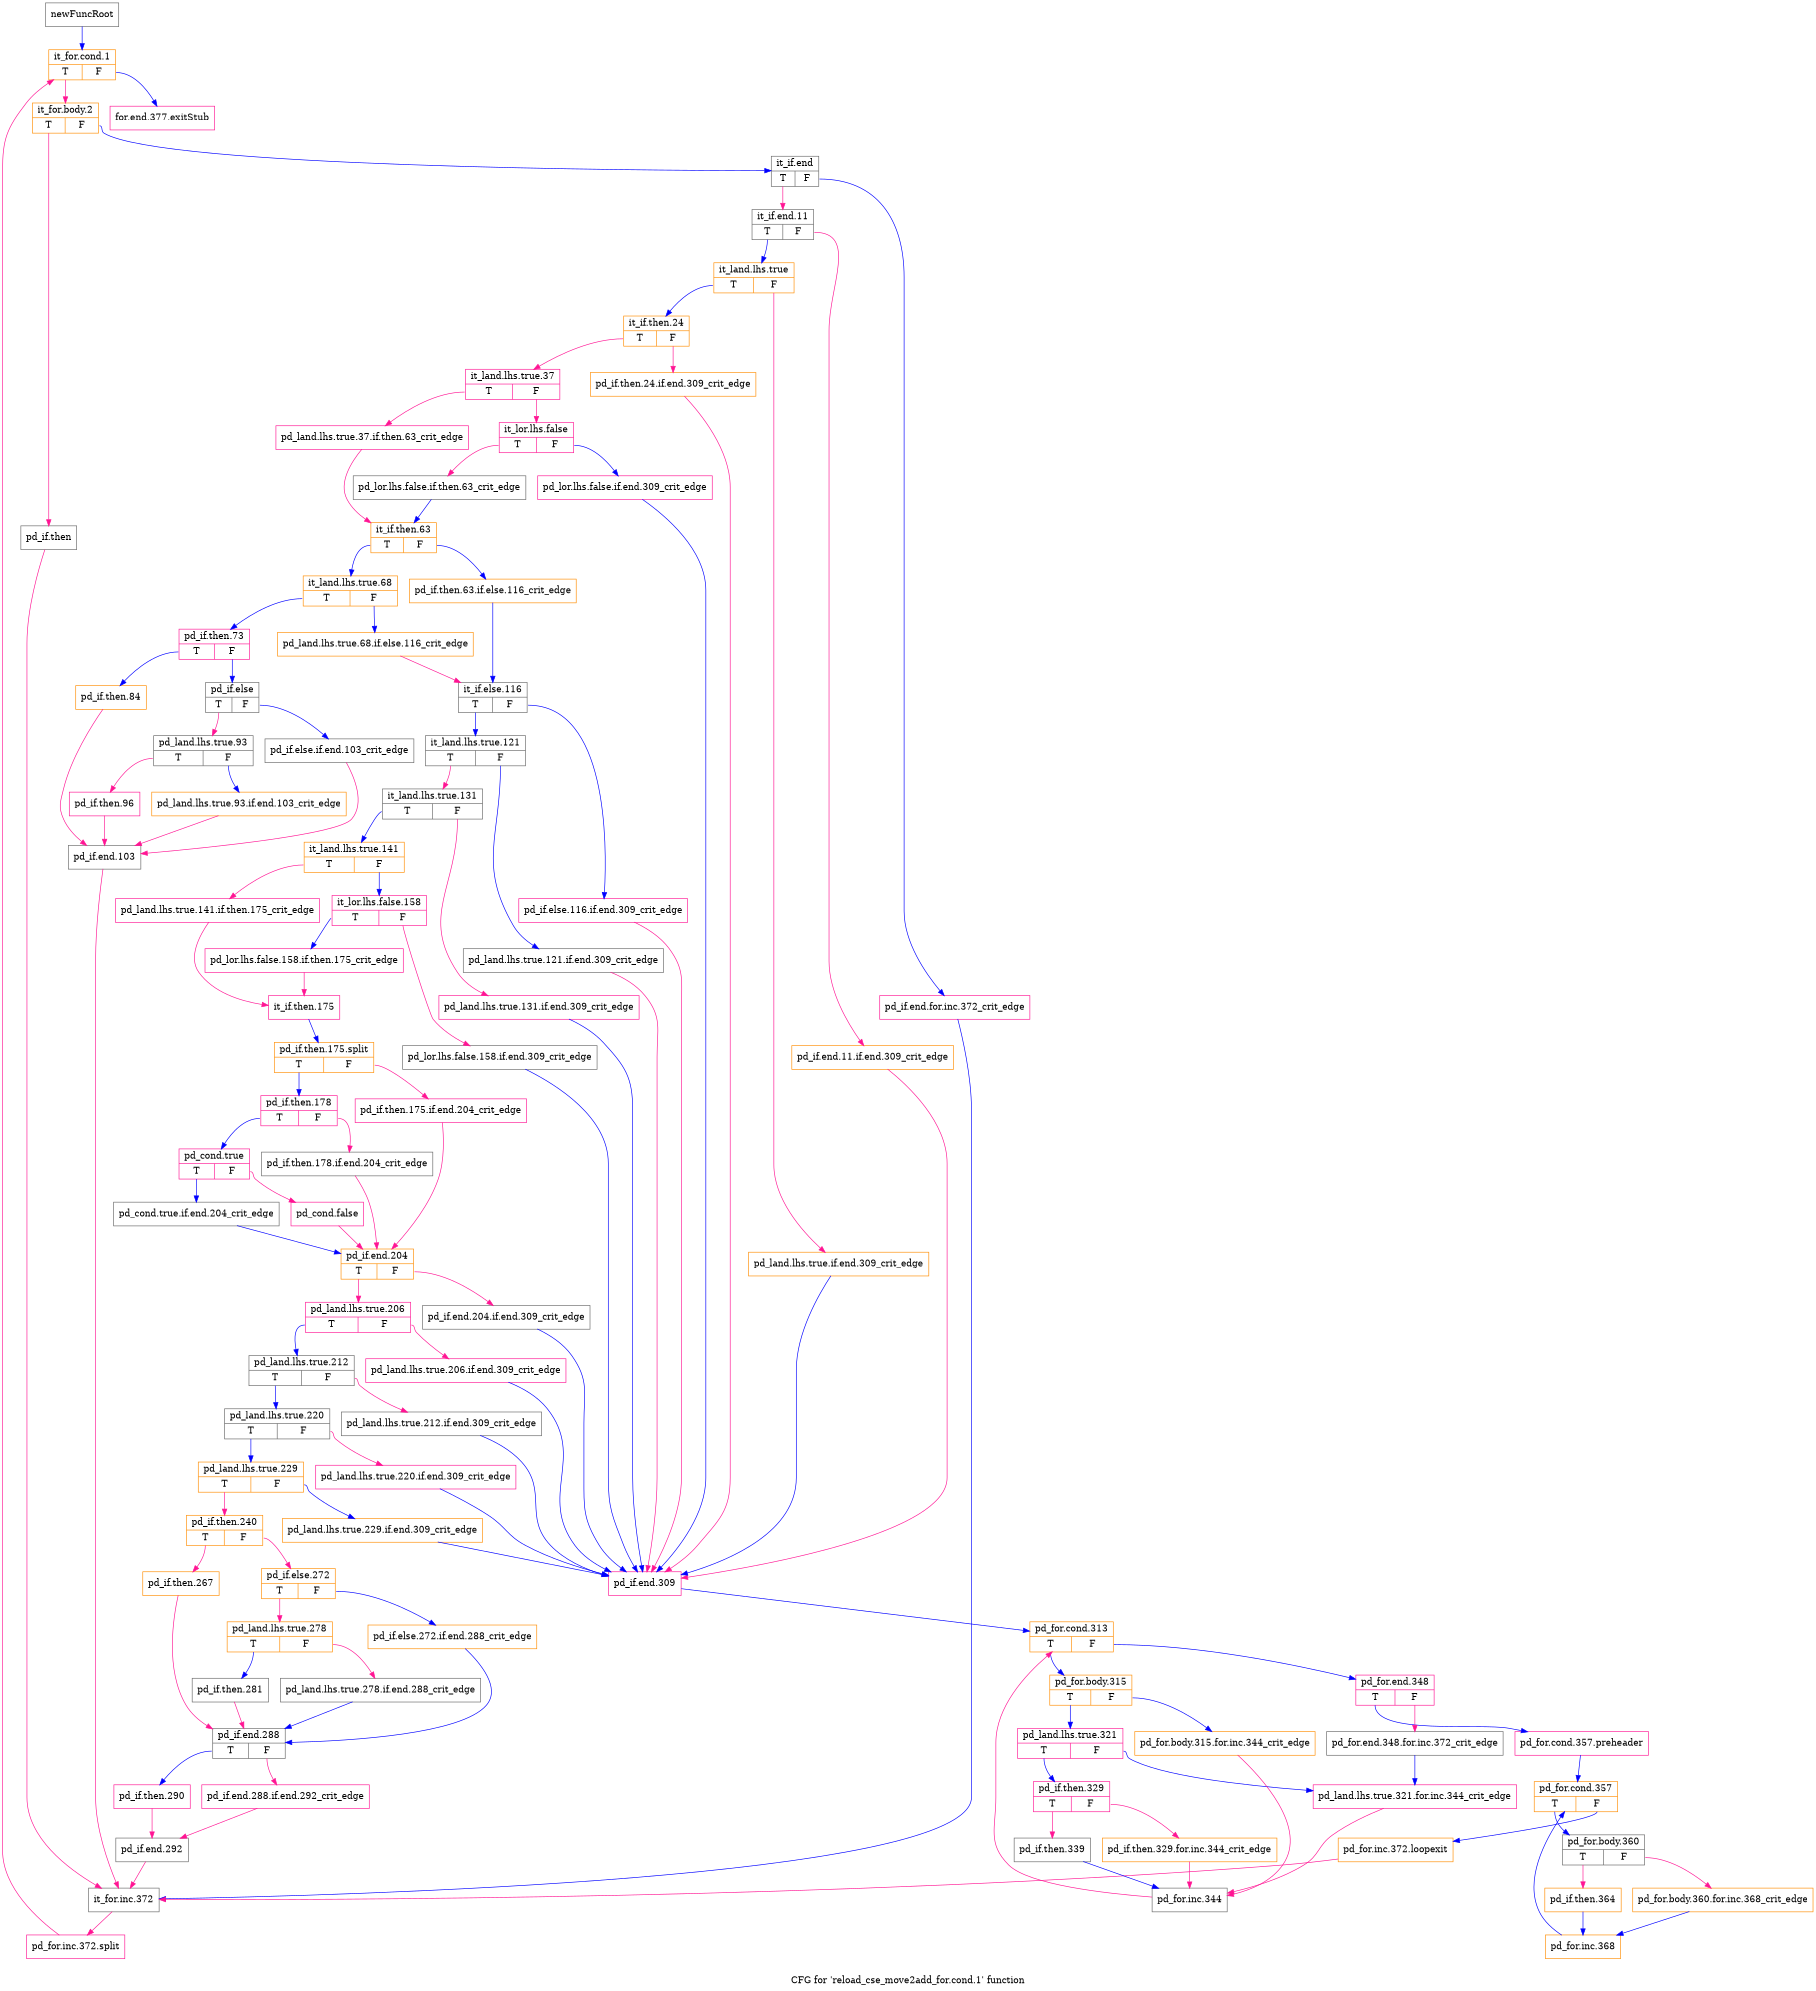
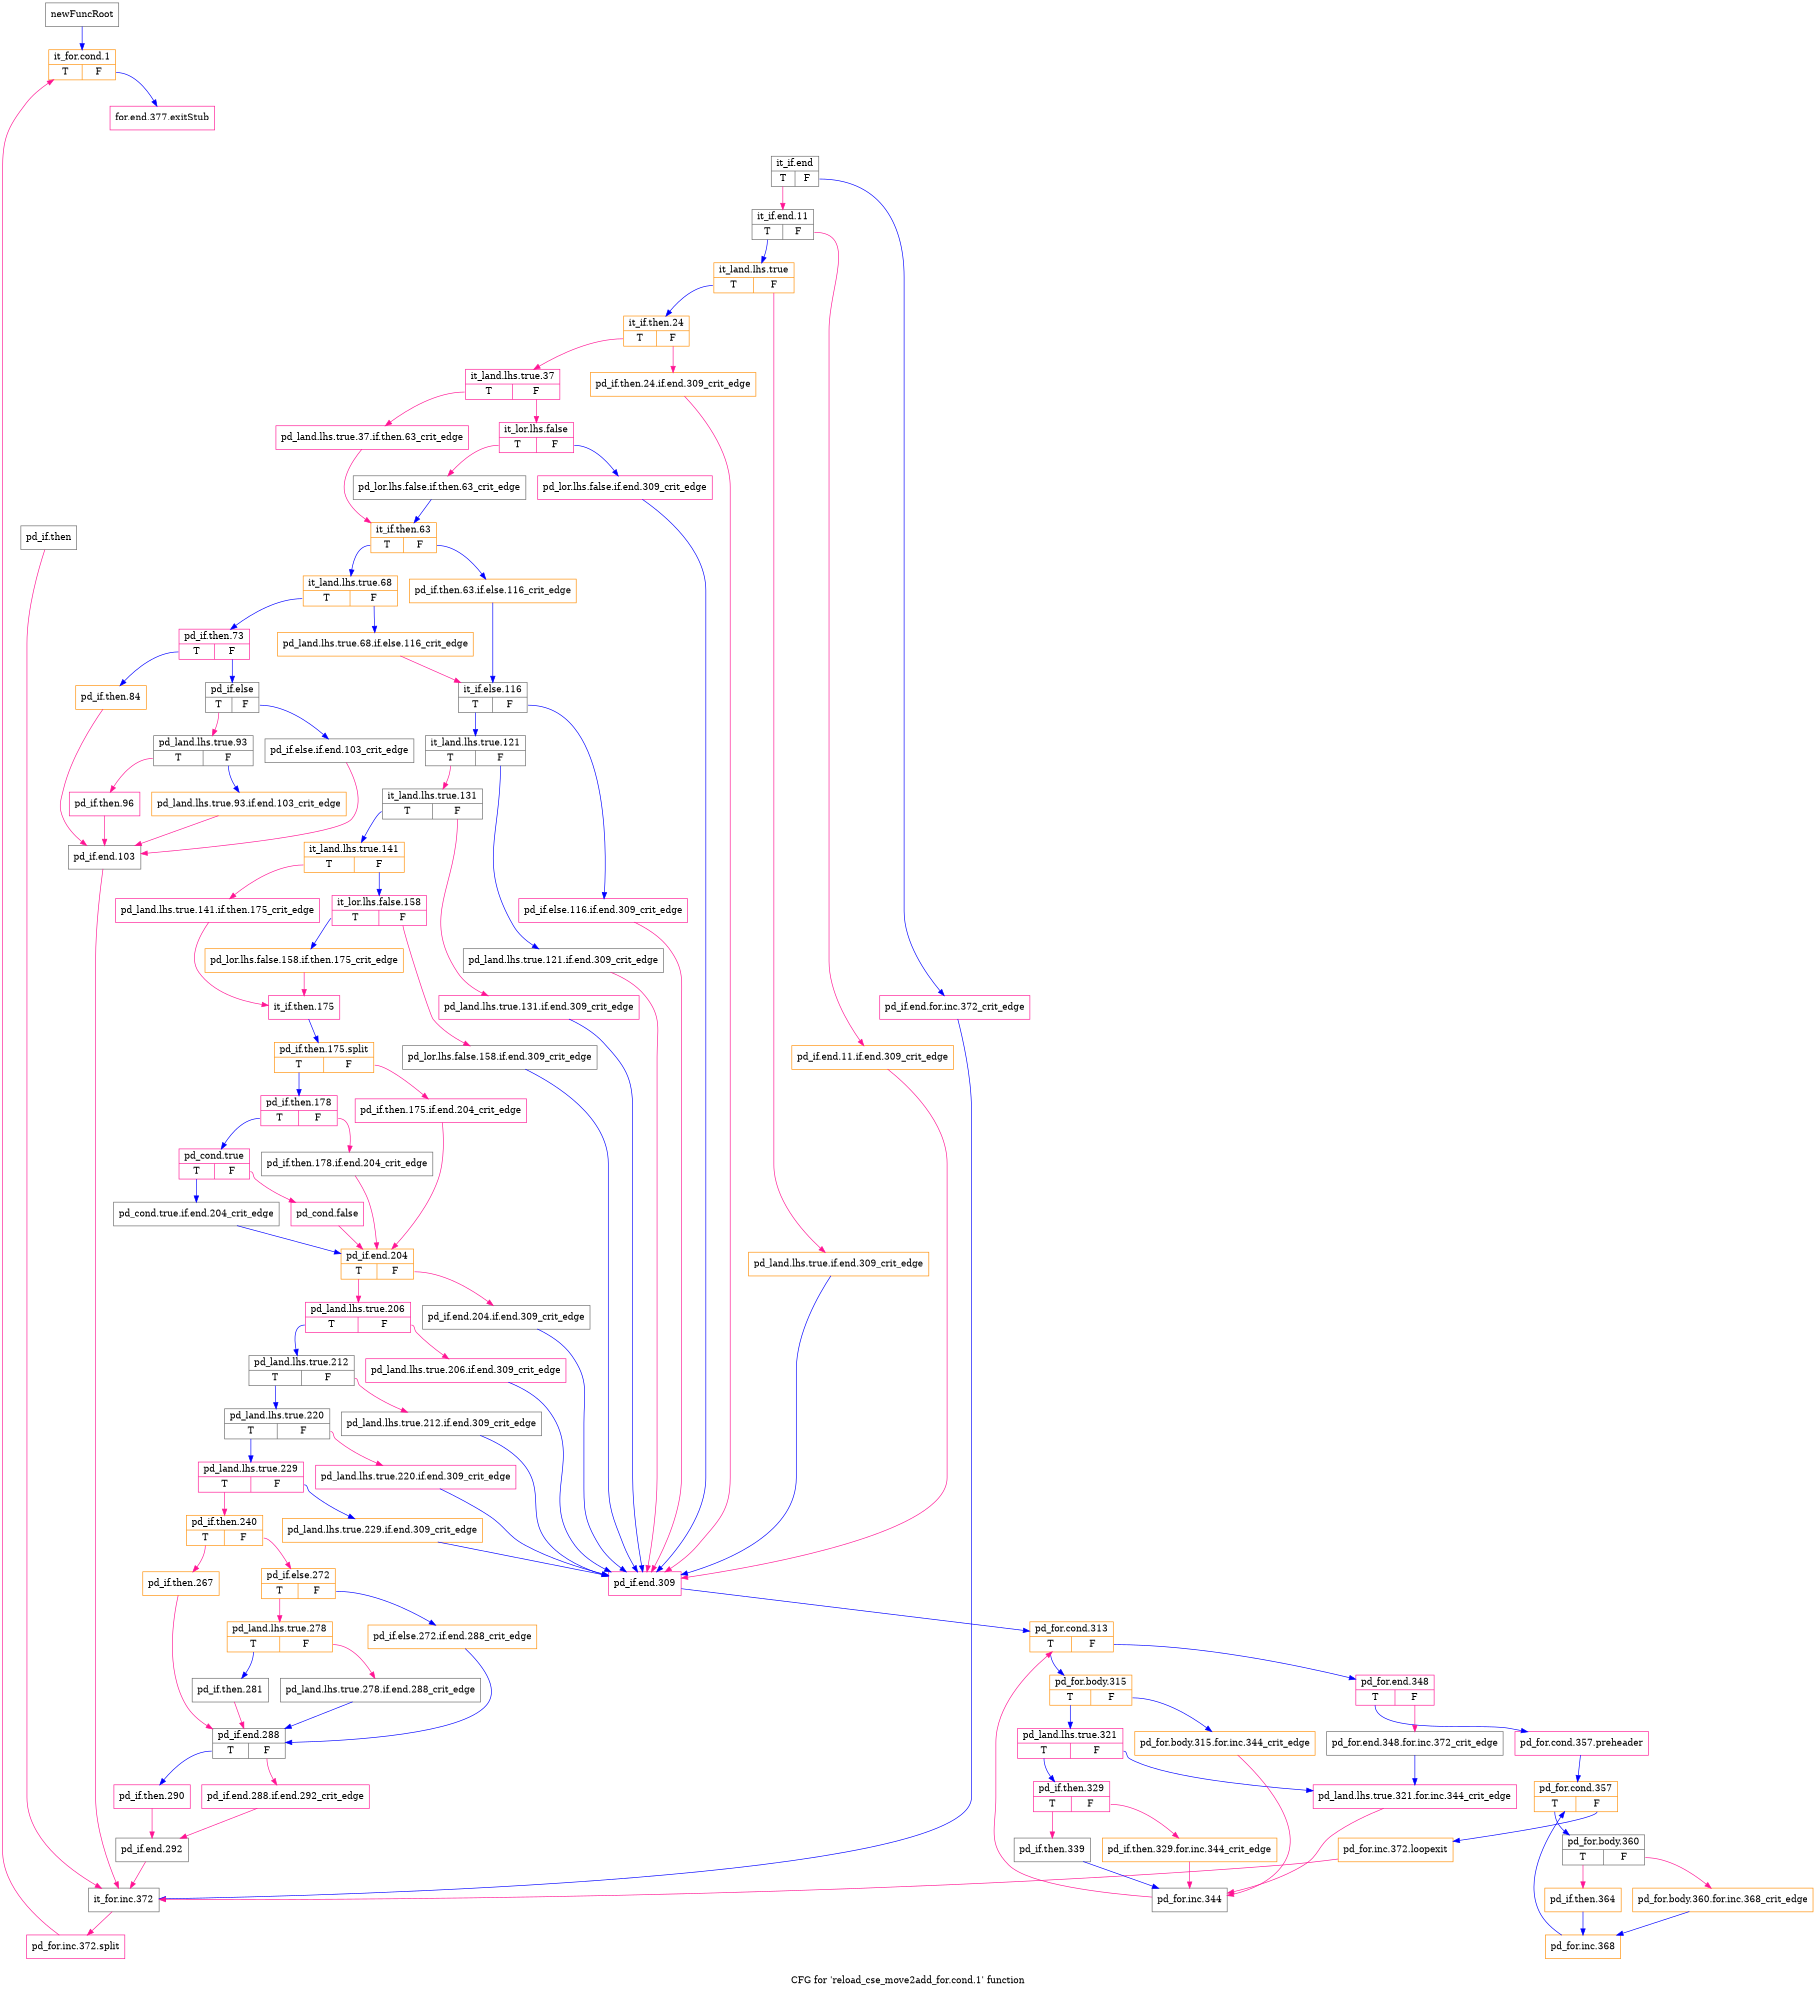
node "it_for.body.2": removed
node "pd_lor.lhs.false.158.if.then.175_crit_edge": color deeppink -> darkorange
node "pd_land.lhs.true.229": color darkorange -> deeppink
